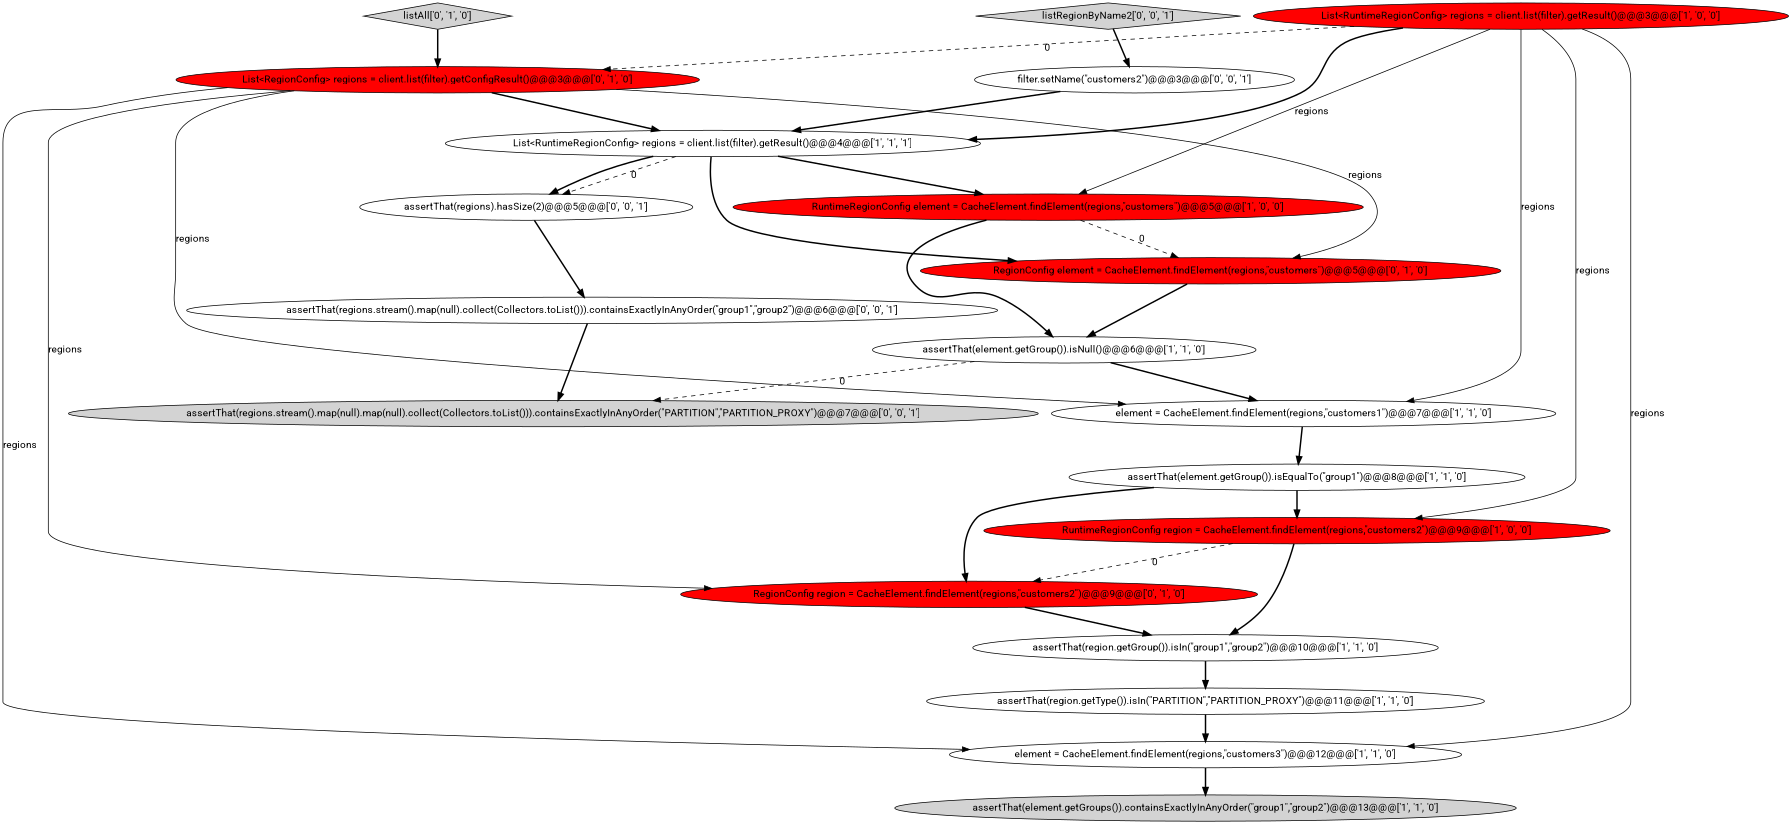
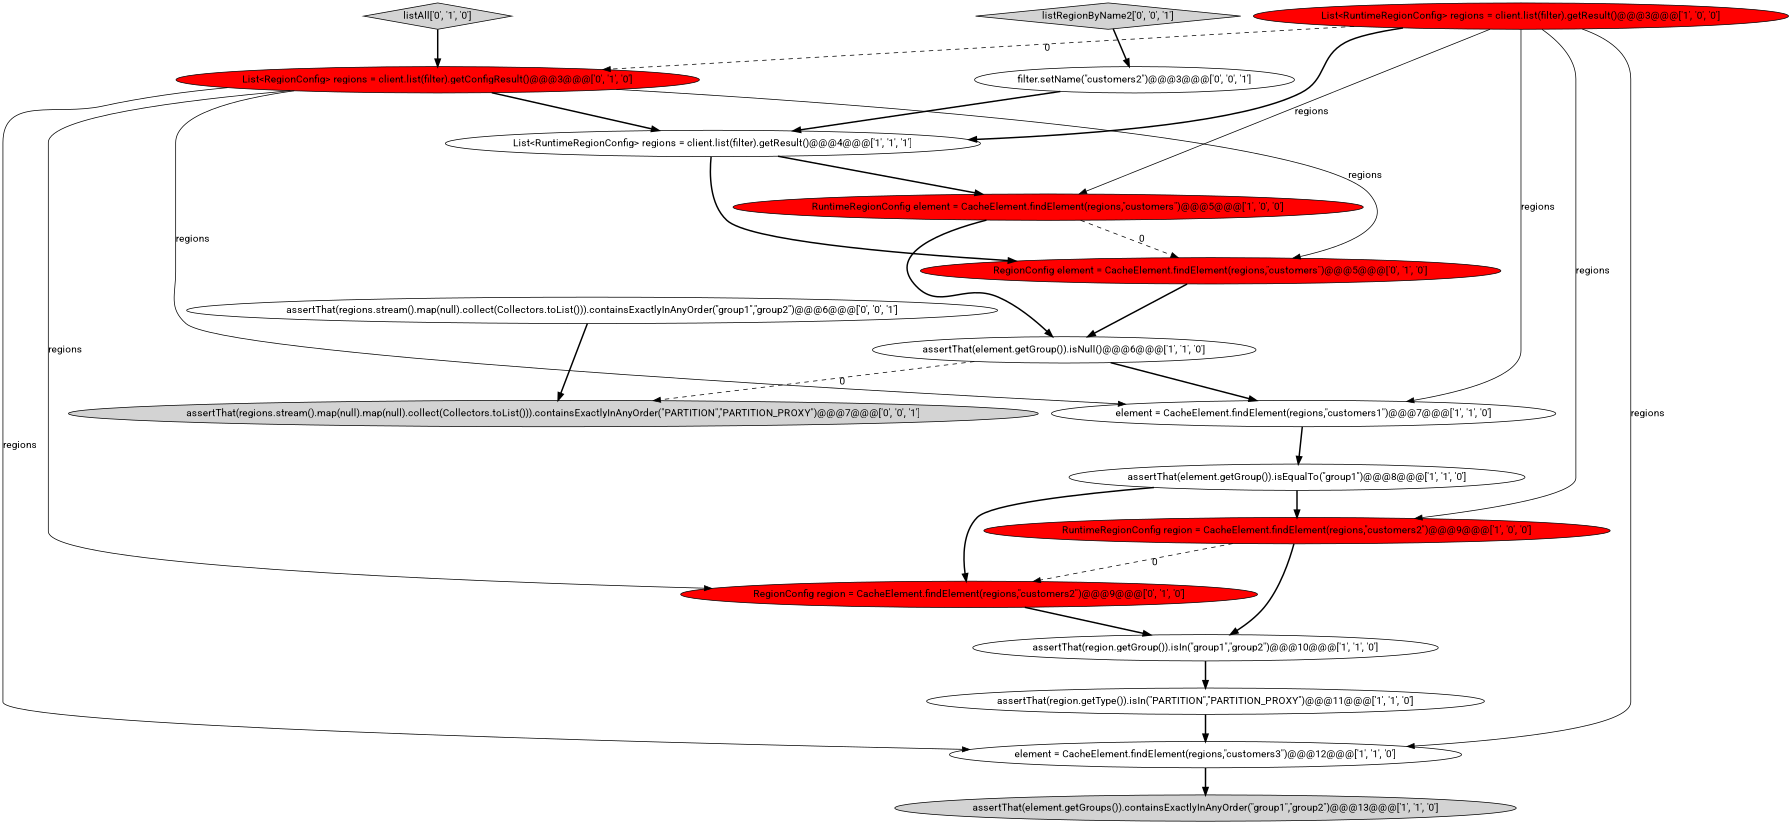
node "assertThat(regions).hasSize(2)@@@5@@@['0', '0', '1']": removed
